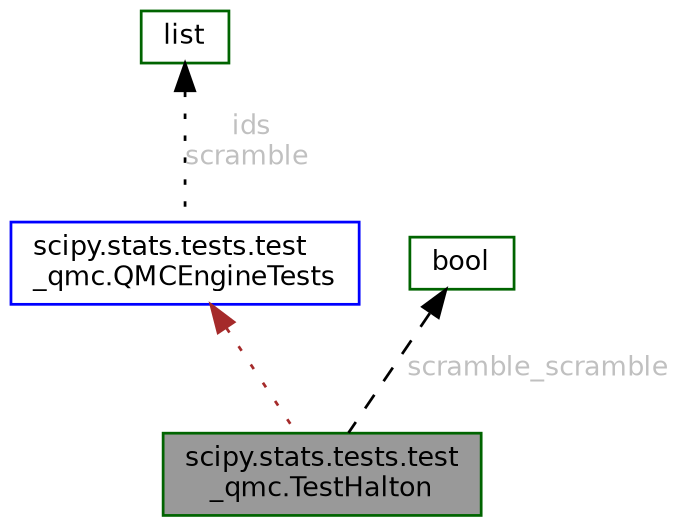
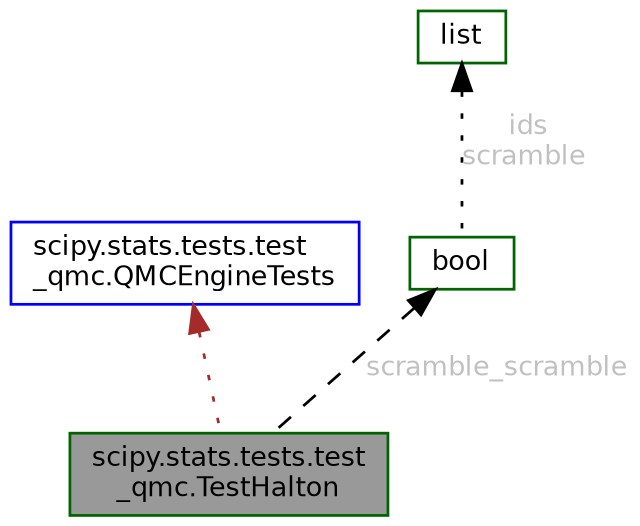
edge "scipy.stats.tests.test _qmc.QMCEngineTests" -> "list": now "bool" -> "list"
